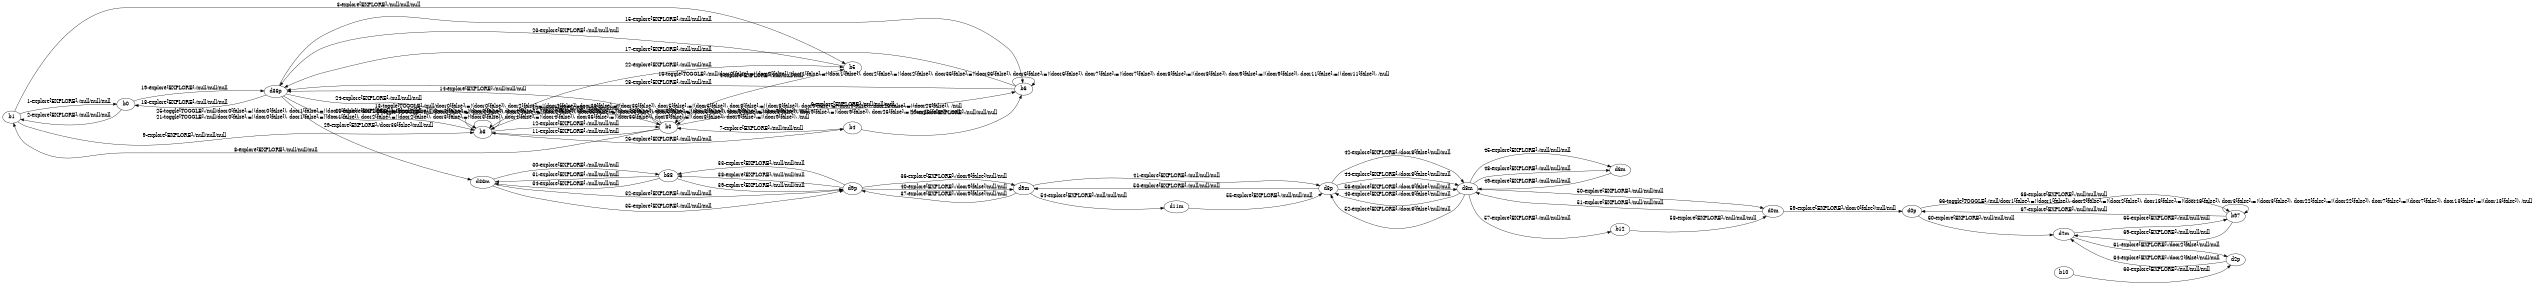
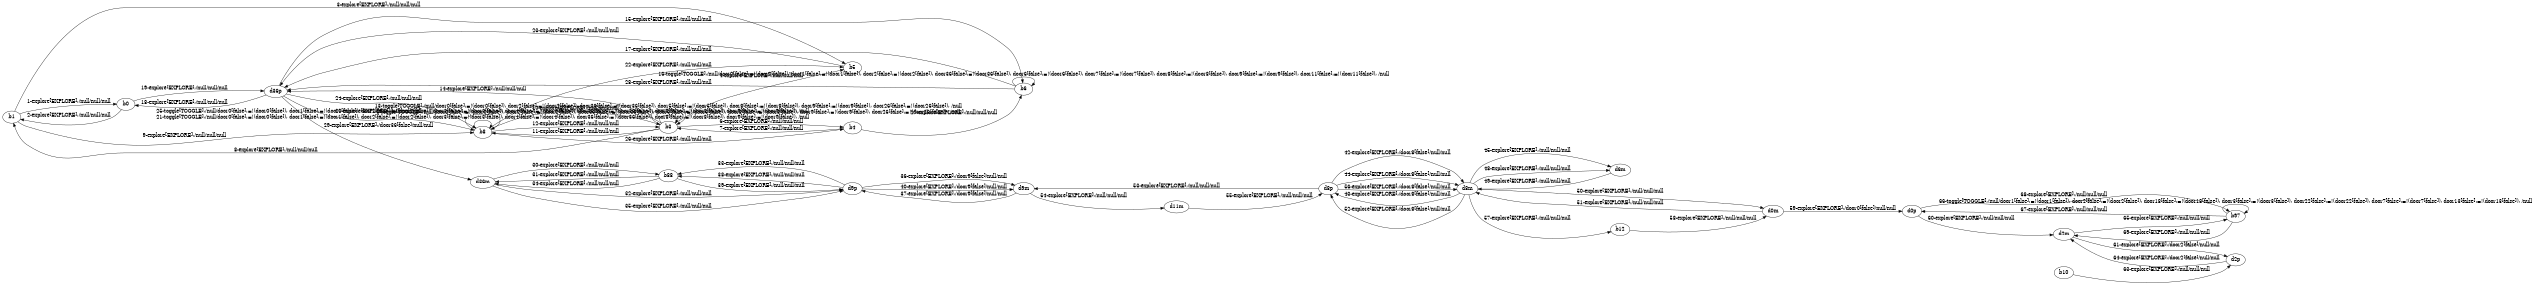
edge "b3" -> "b6": now "b3" -> "b4"
edge "d9m" -> "d8p": removed, label "41-explore[EXPLORE];/null/null/null"
